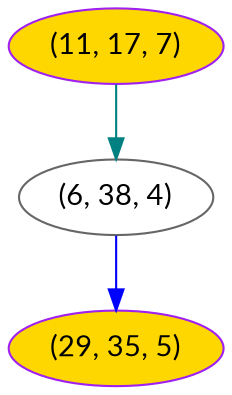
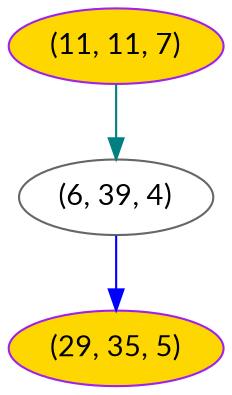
node "(11, 17, 7)": label "(11, 17, 7)" -> "(11, 11, 7)"
node "(6, 38, 4)": label "(6, 38, 4)" -> "(6, 39, 4)"
